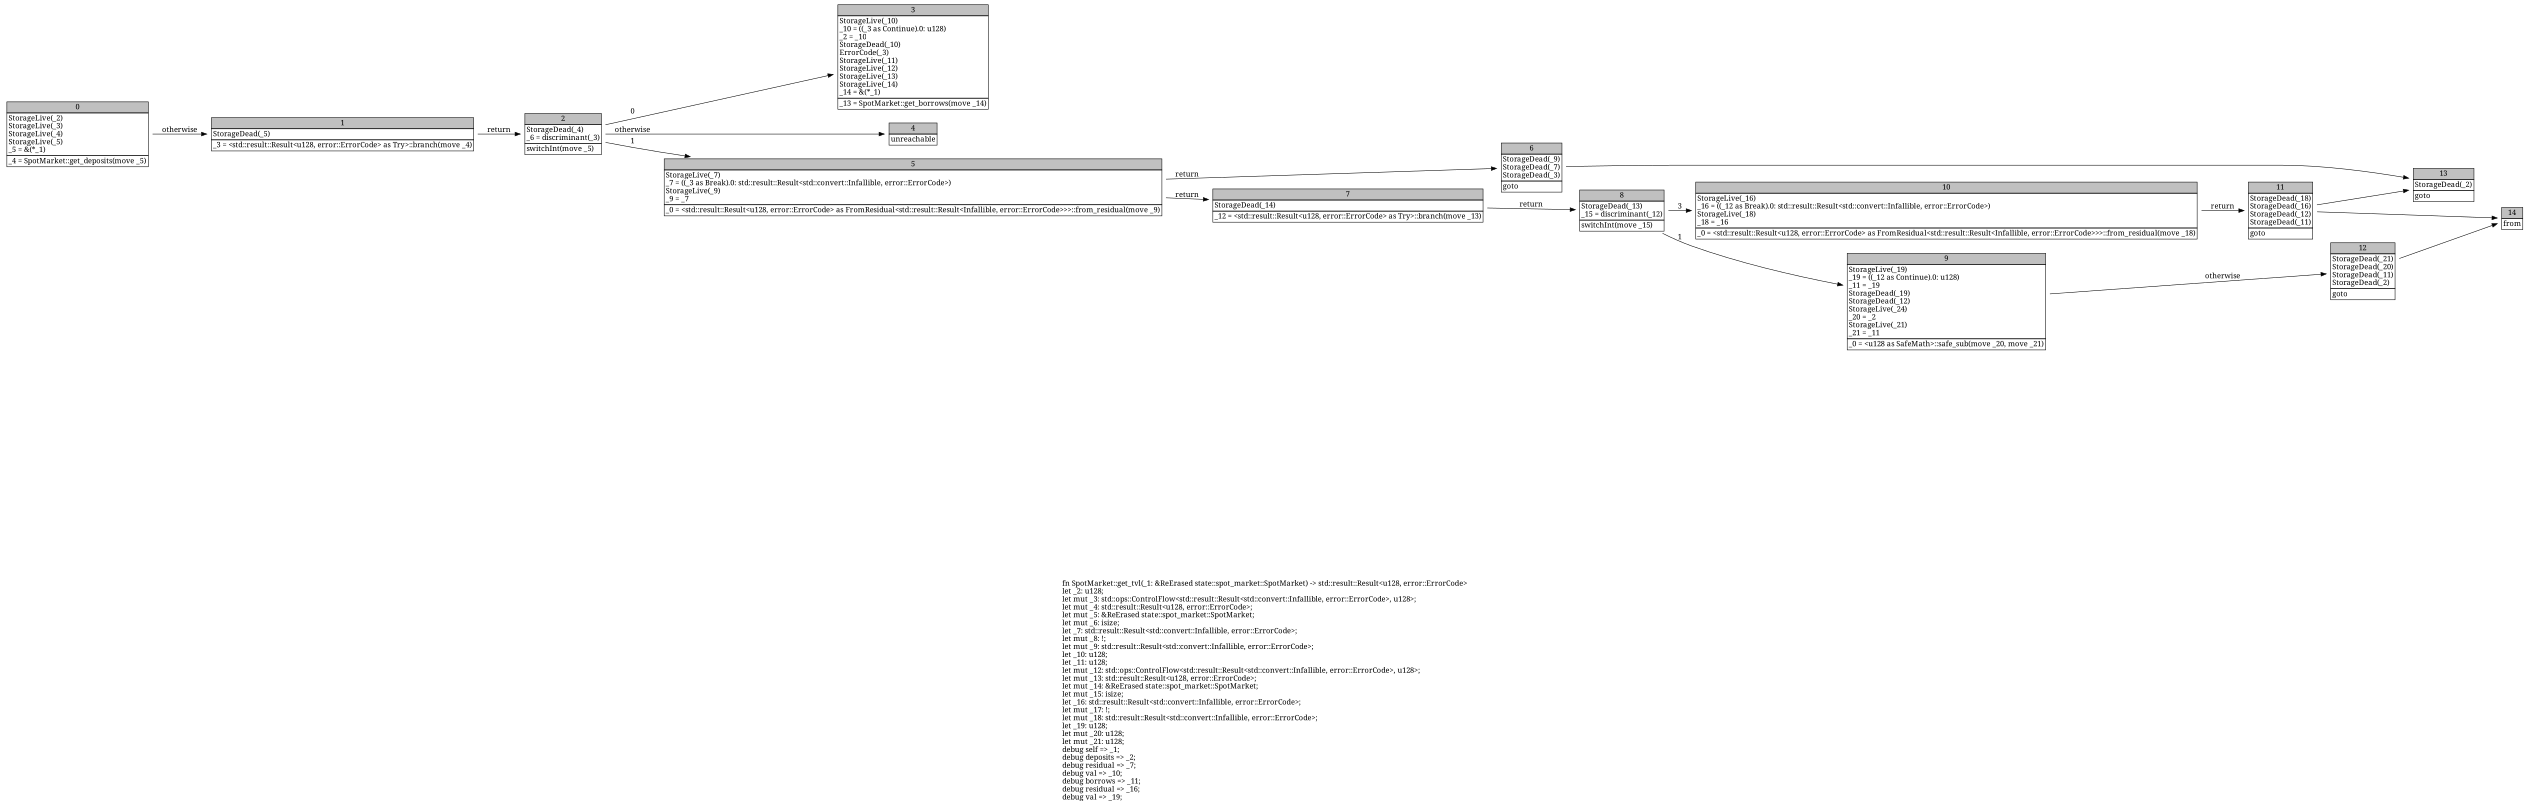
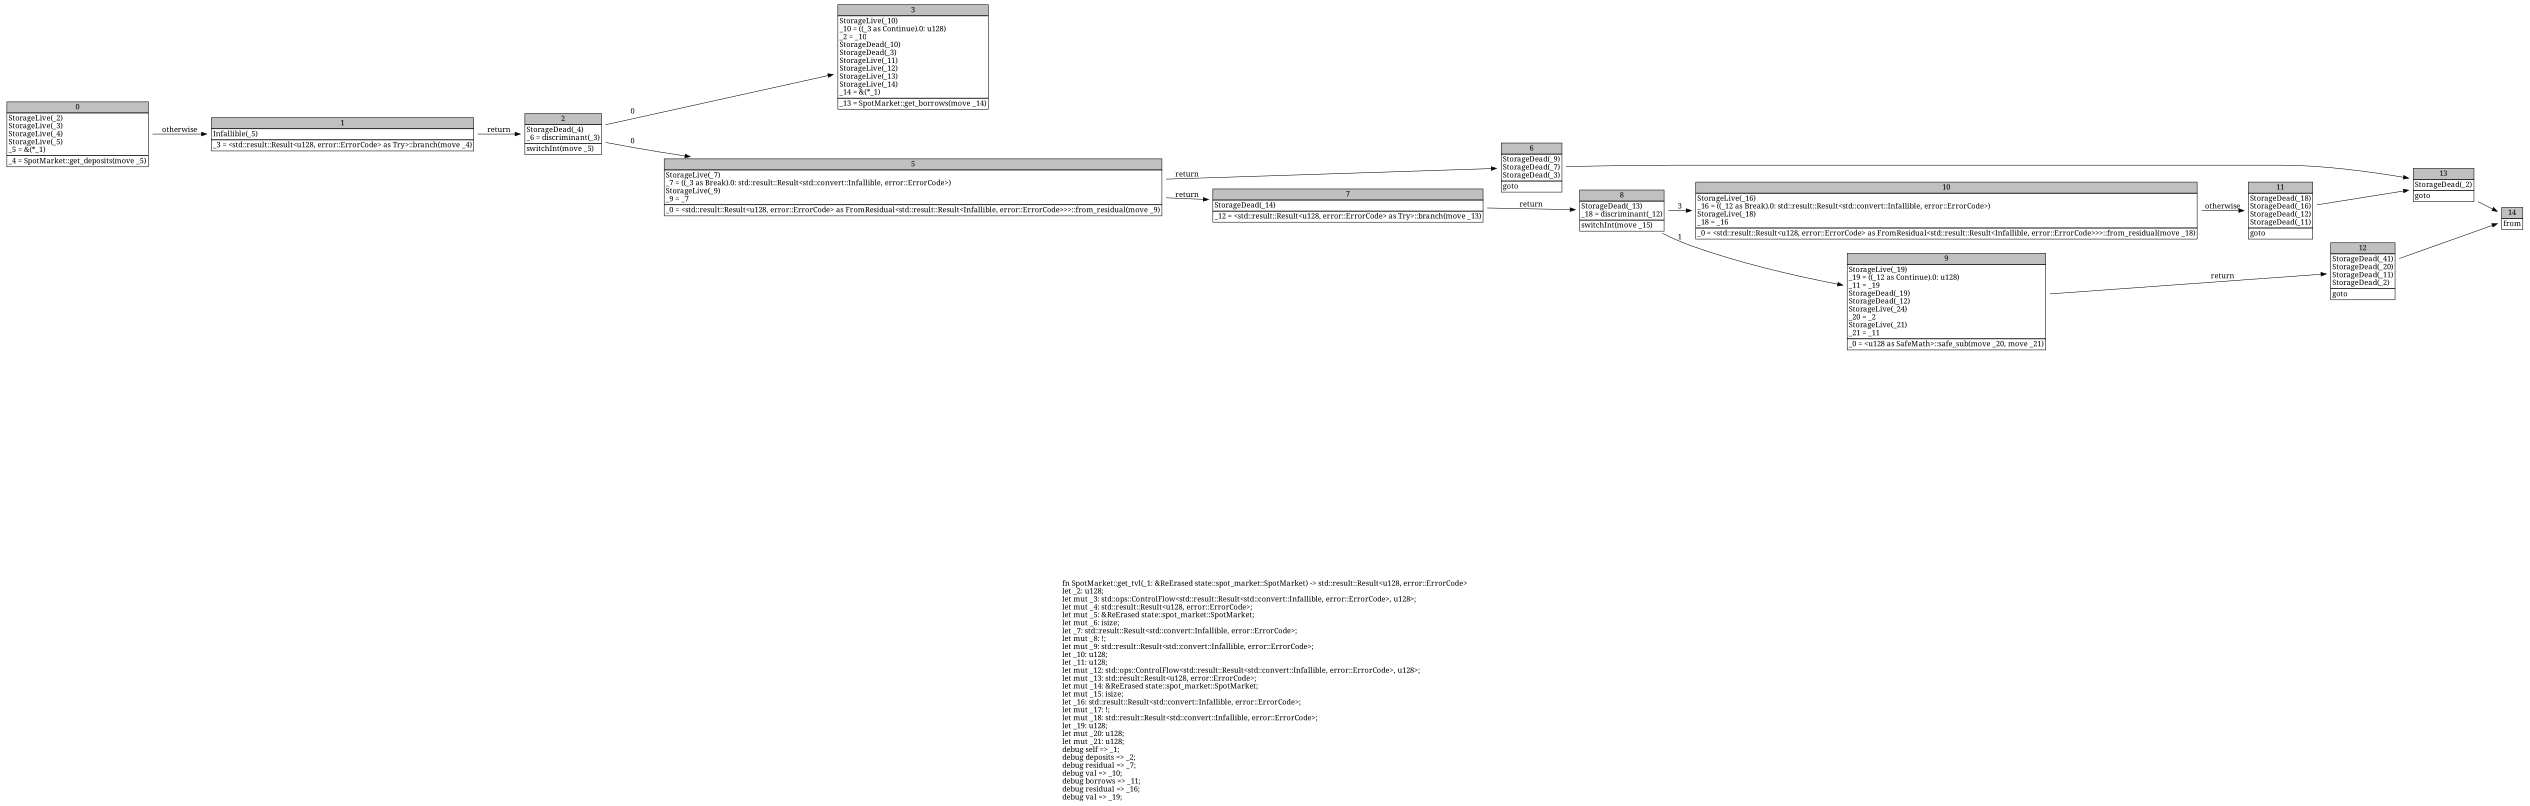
node "3": text "ErrorCode(_3)" -> "StorageDead(_3)"
node "1": text "StorageDead(_5)" -> "Infallible(_5)"
node "4": removed
edge "2" -> "5": label "1" -> "0"
edge "10" -> "11": label "return" -> "otherwise"
node "8": text "_15 = discriminant(_12)" -> "_18 = discriminant(_12)"
edge "11" -> "14": now "13" -> "14"
node "12": text "StorageDead(_21)" -> "StorageDead(_41)"
edge "9" -> "12": label "otherwise" -> "return"
